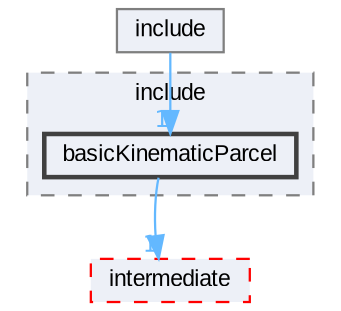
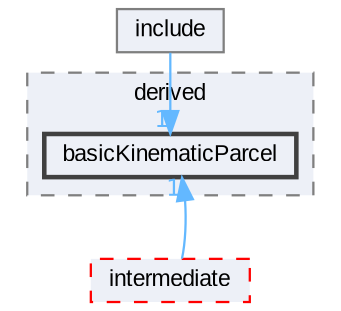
cluster "include": label "include" -> "derived"
edge "basicKinematicParcel" -> "intermediate": reversed
